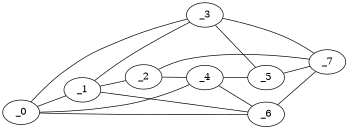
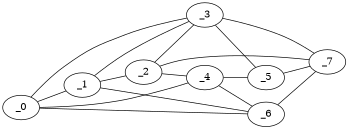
edge "_3" -- "_2": added
